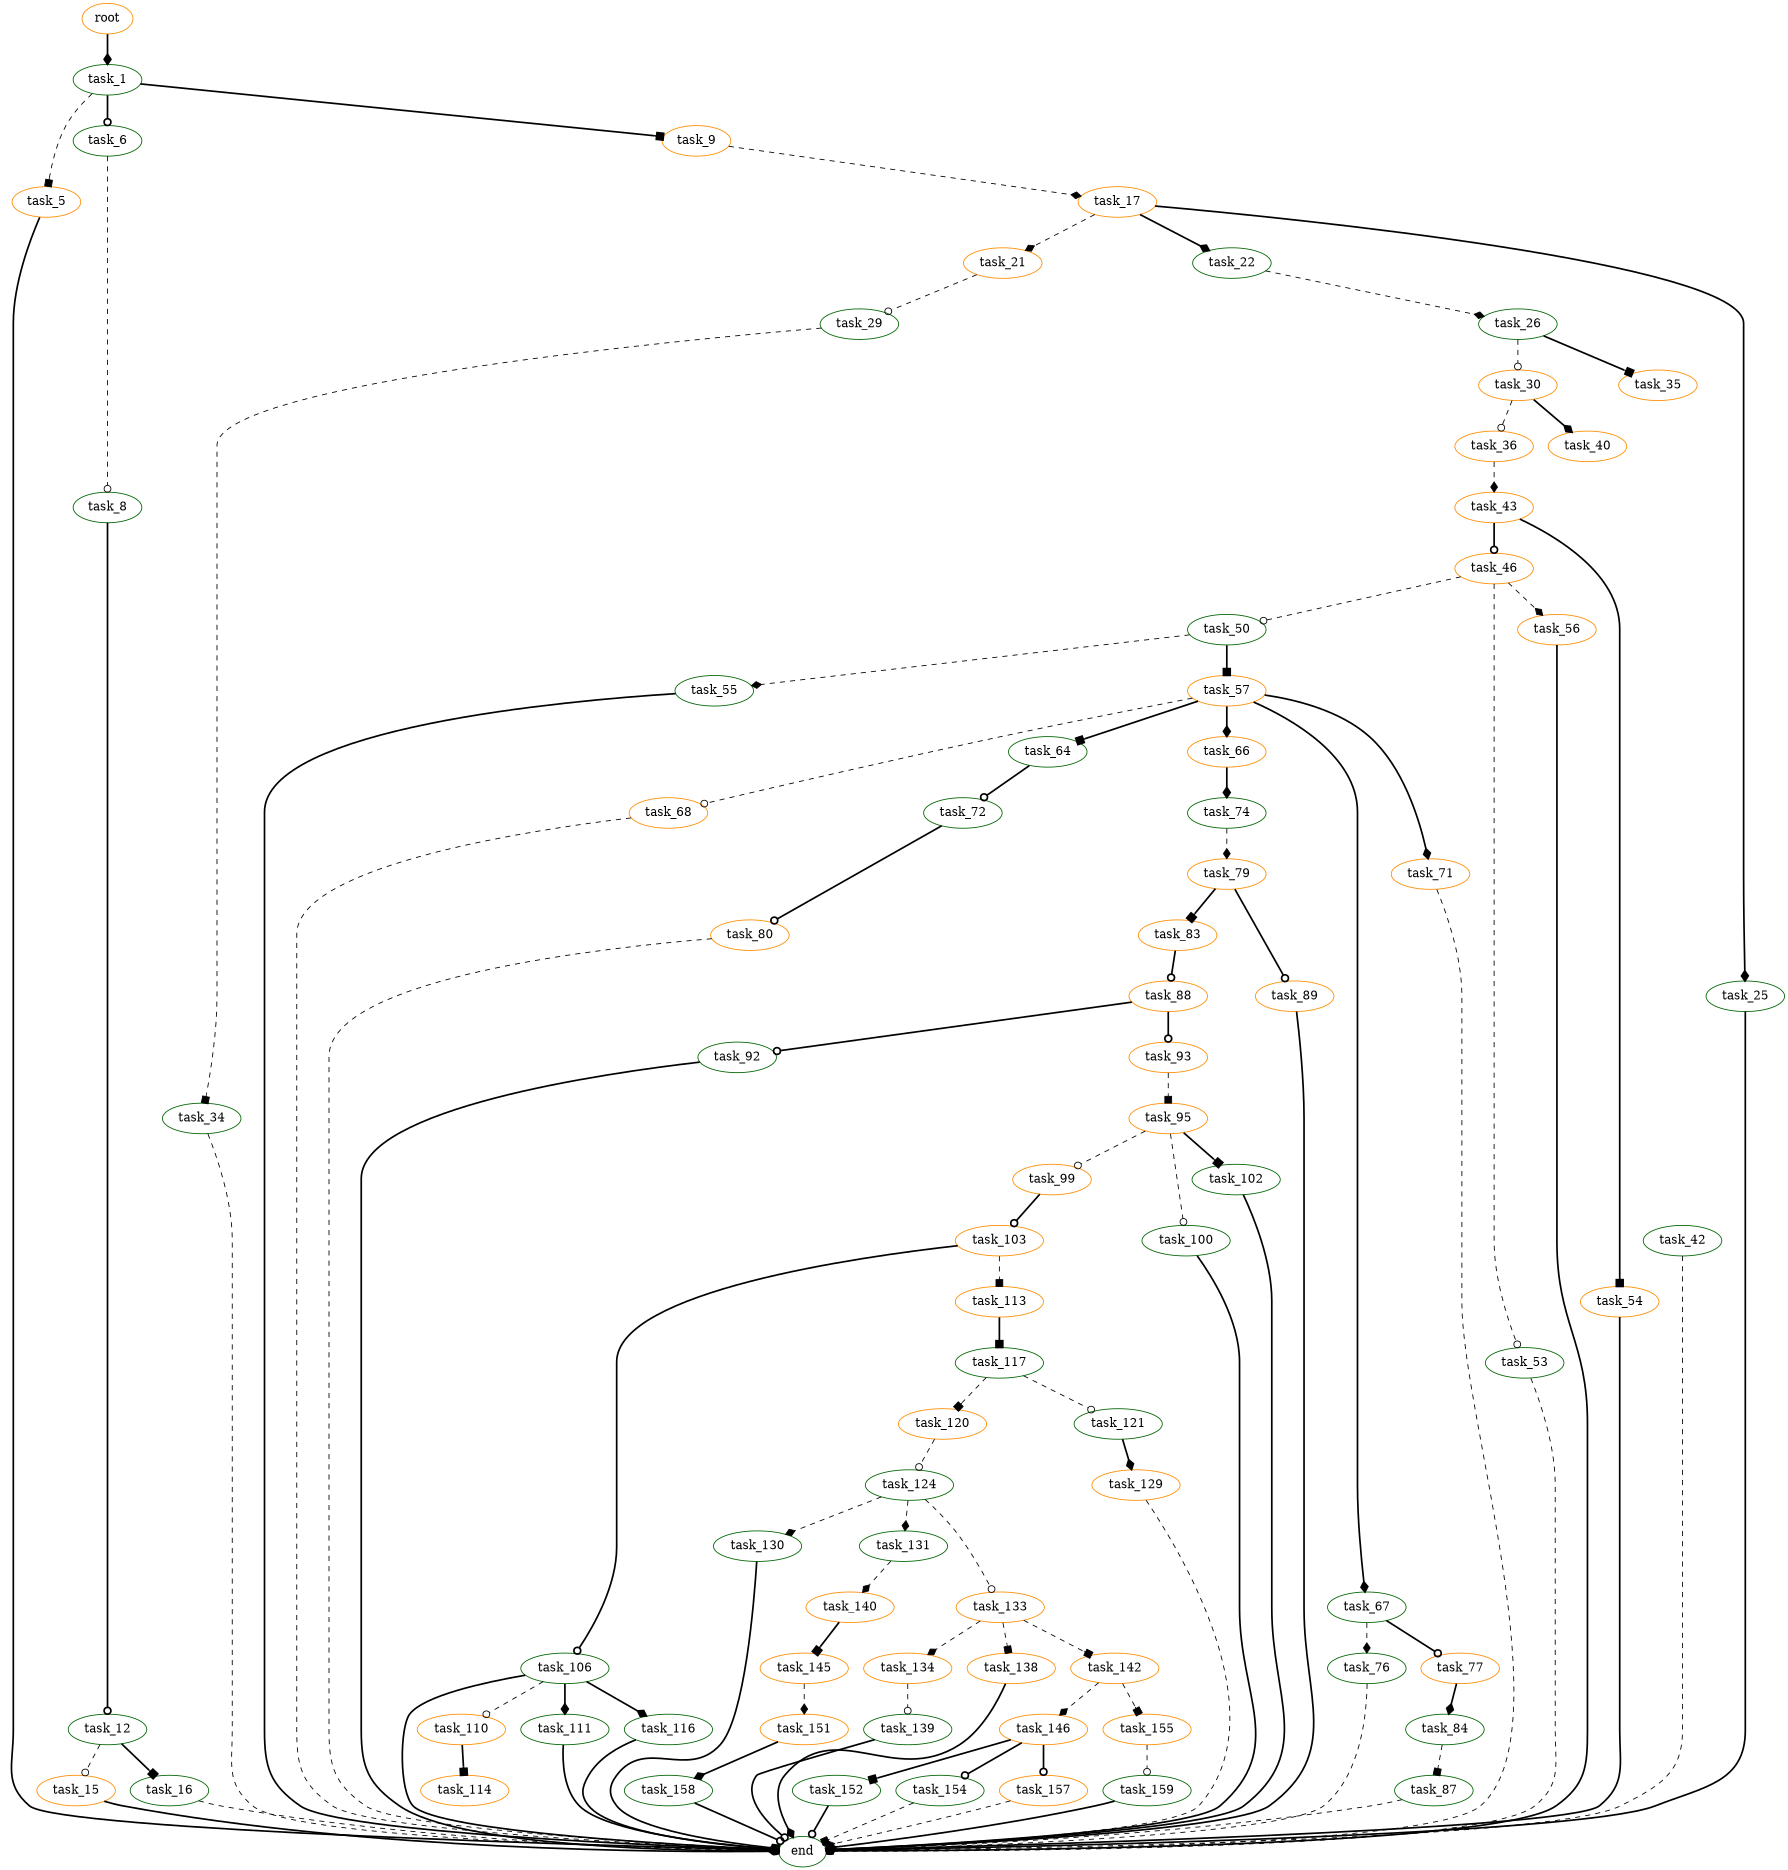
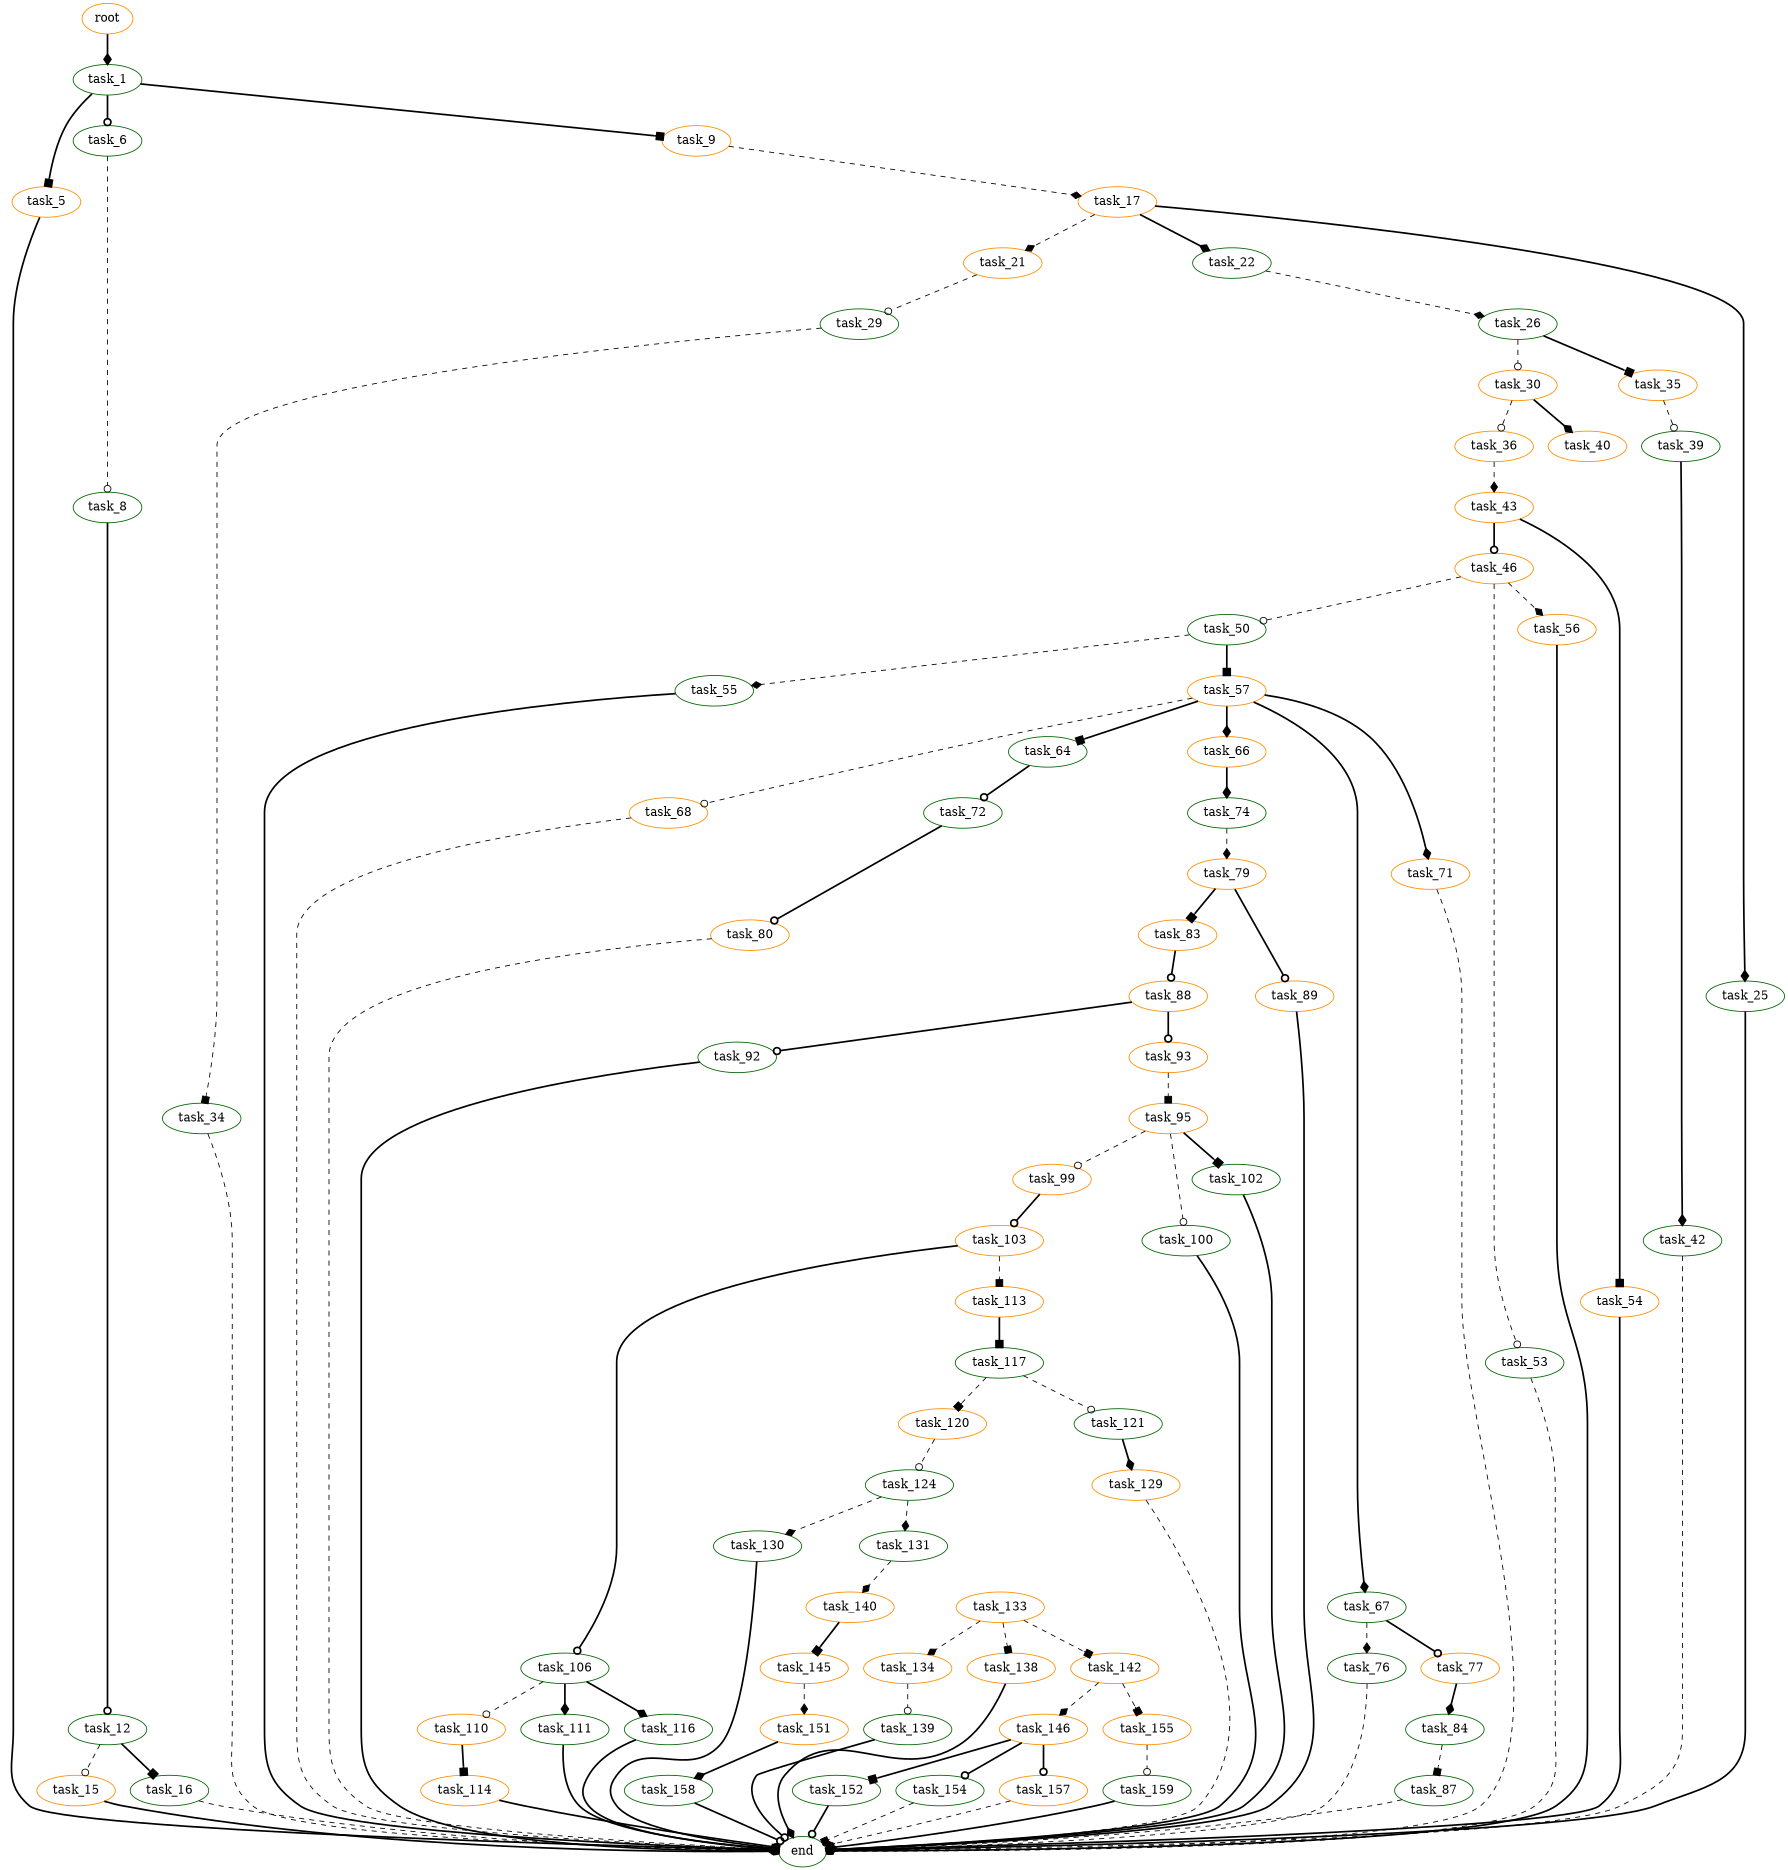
edge "task_1" -> "task_5": style dashed -> bold
node "task_39": added
edge "task_124" -> "task_133": removed
edge "task_106" -> "end": now "task_114" -> "end"
